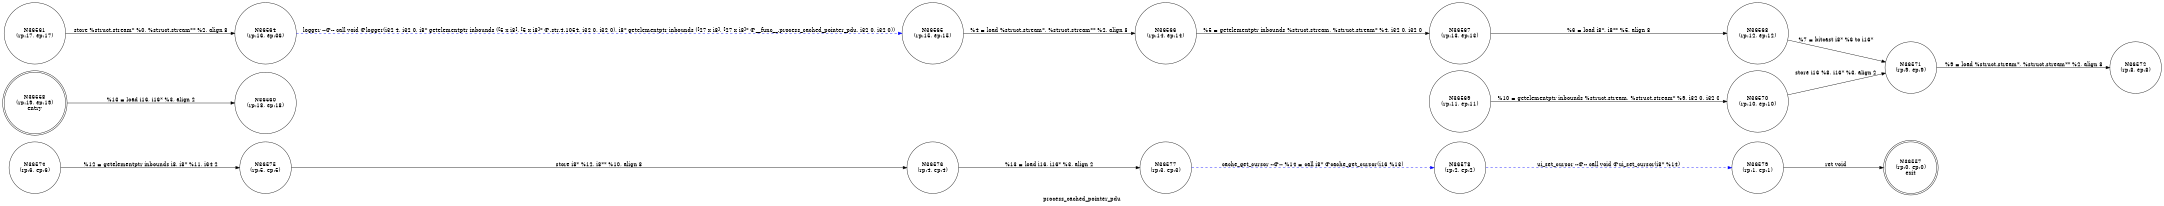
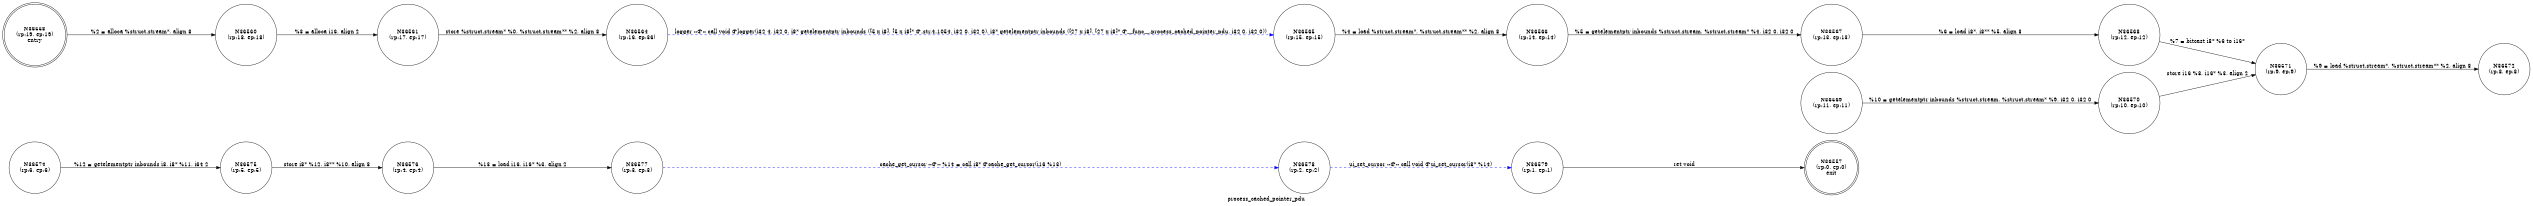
edge "N36560 (rp:18, ep:18)" -> "N36561 (rp:17, ep:17)": added, label "%3 = alloca i16, align 2"
edge "N36558 (rp:19, ep:19) entry" -> "N36560 (rp:18, ep:18)": label "%13 = load i16, i16* %3, align 2" -> "%2 = alloca %struct.stream*, align 8"
